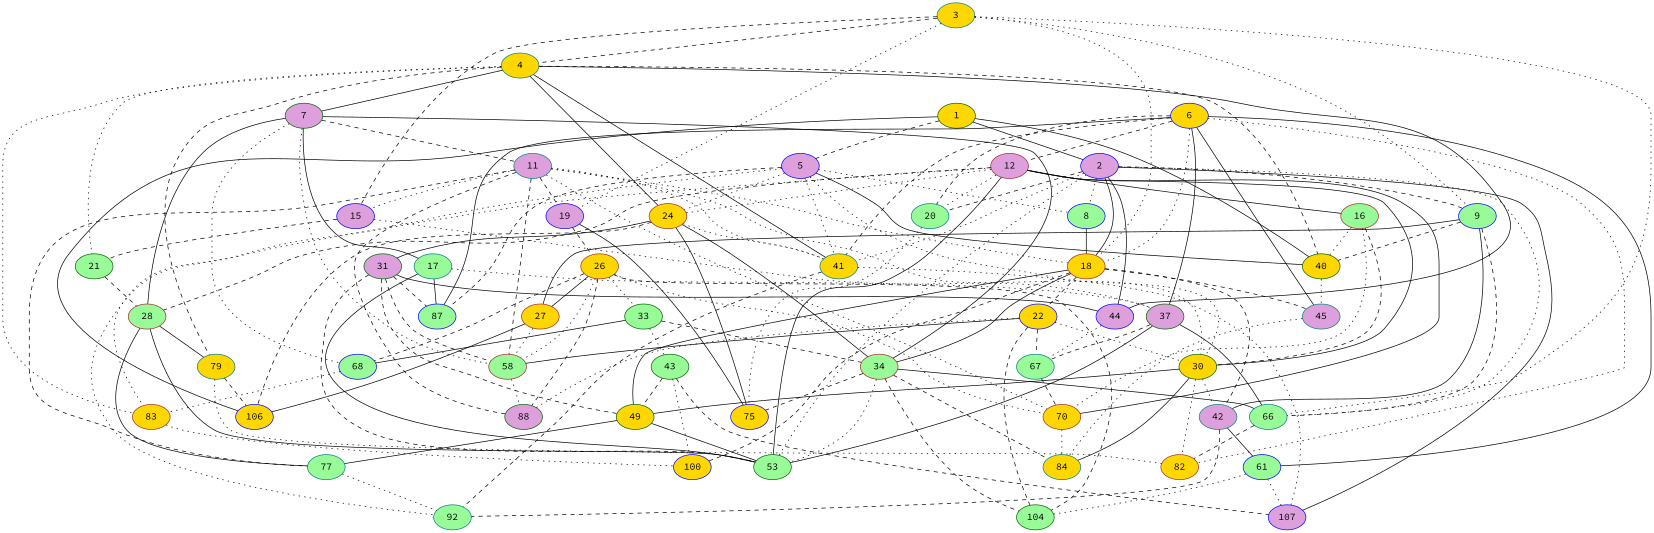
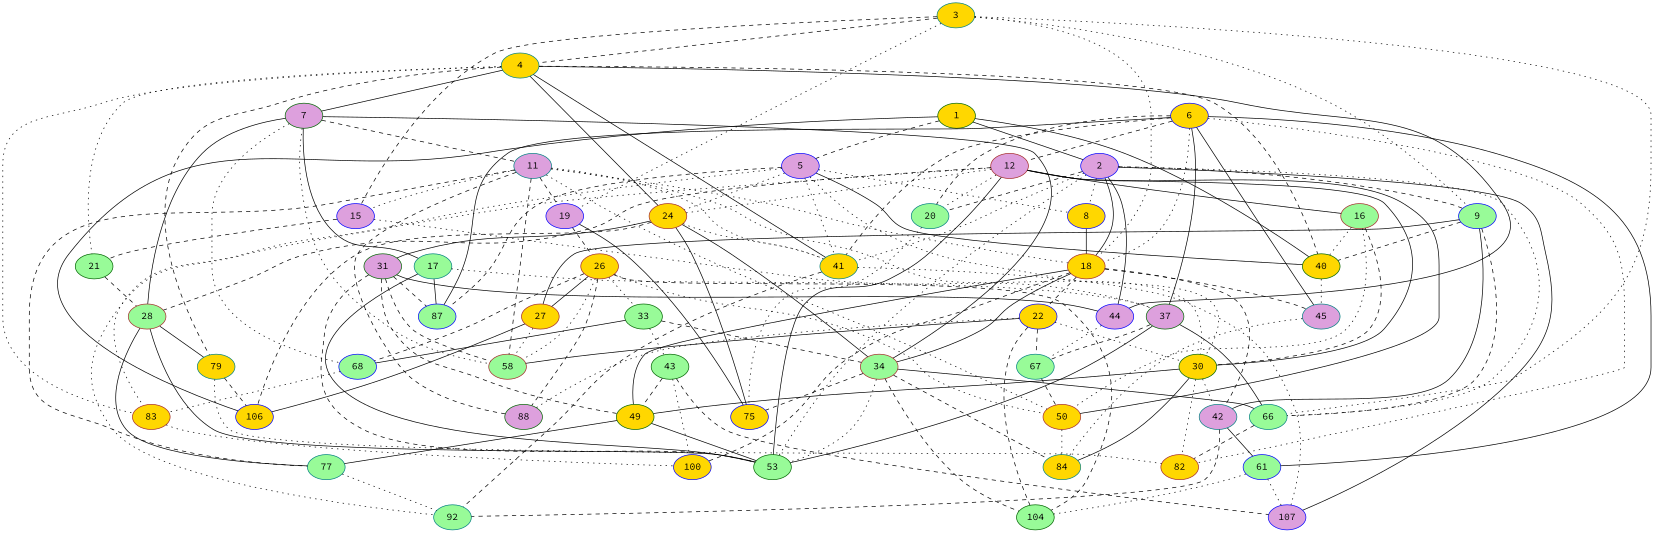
node "8": fillcolor palegreen -> gold
edge "58" -- "88": removed
node "70": label "70" -> "50"
